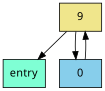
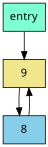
edge "9" -> "entry": reversed
node "0": label "0" -> "8"
